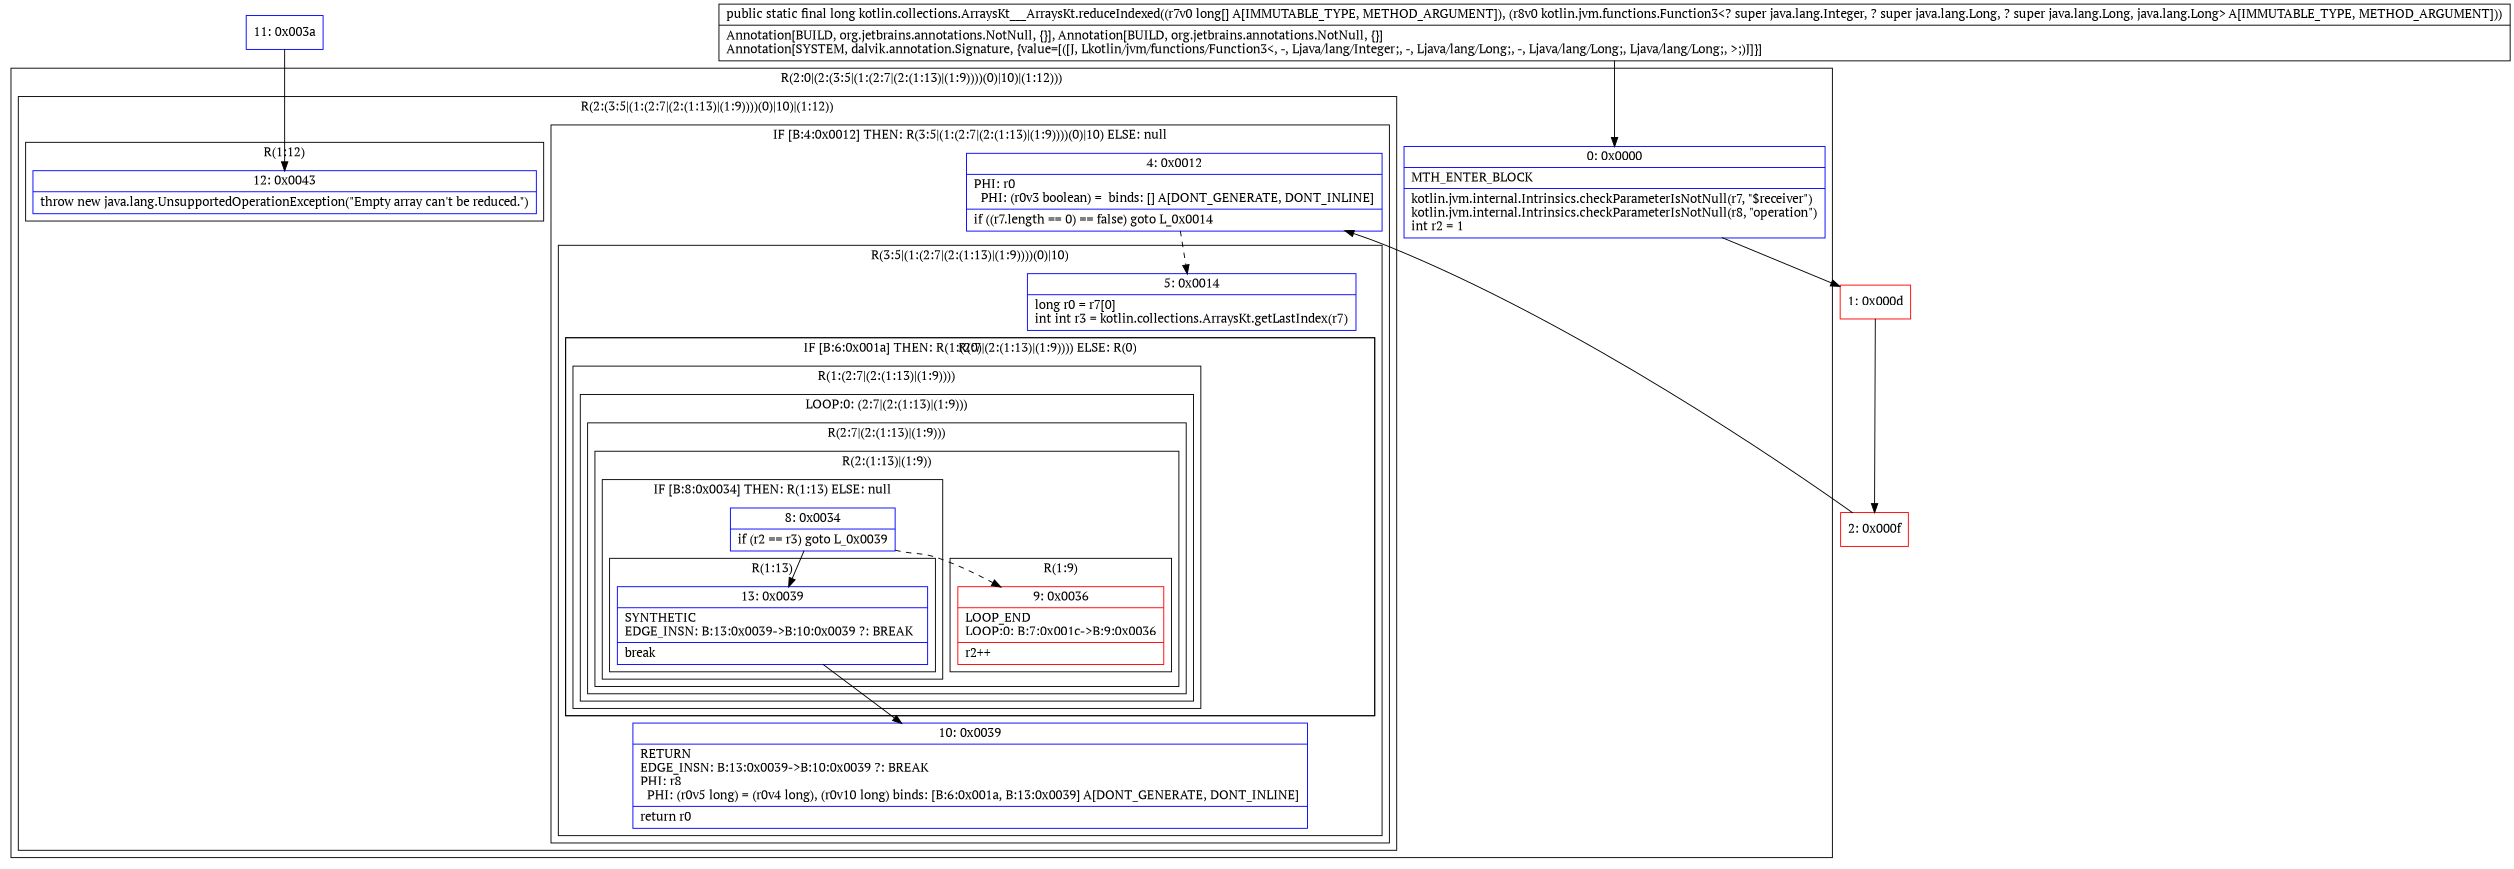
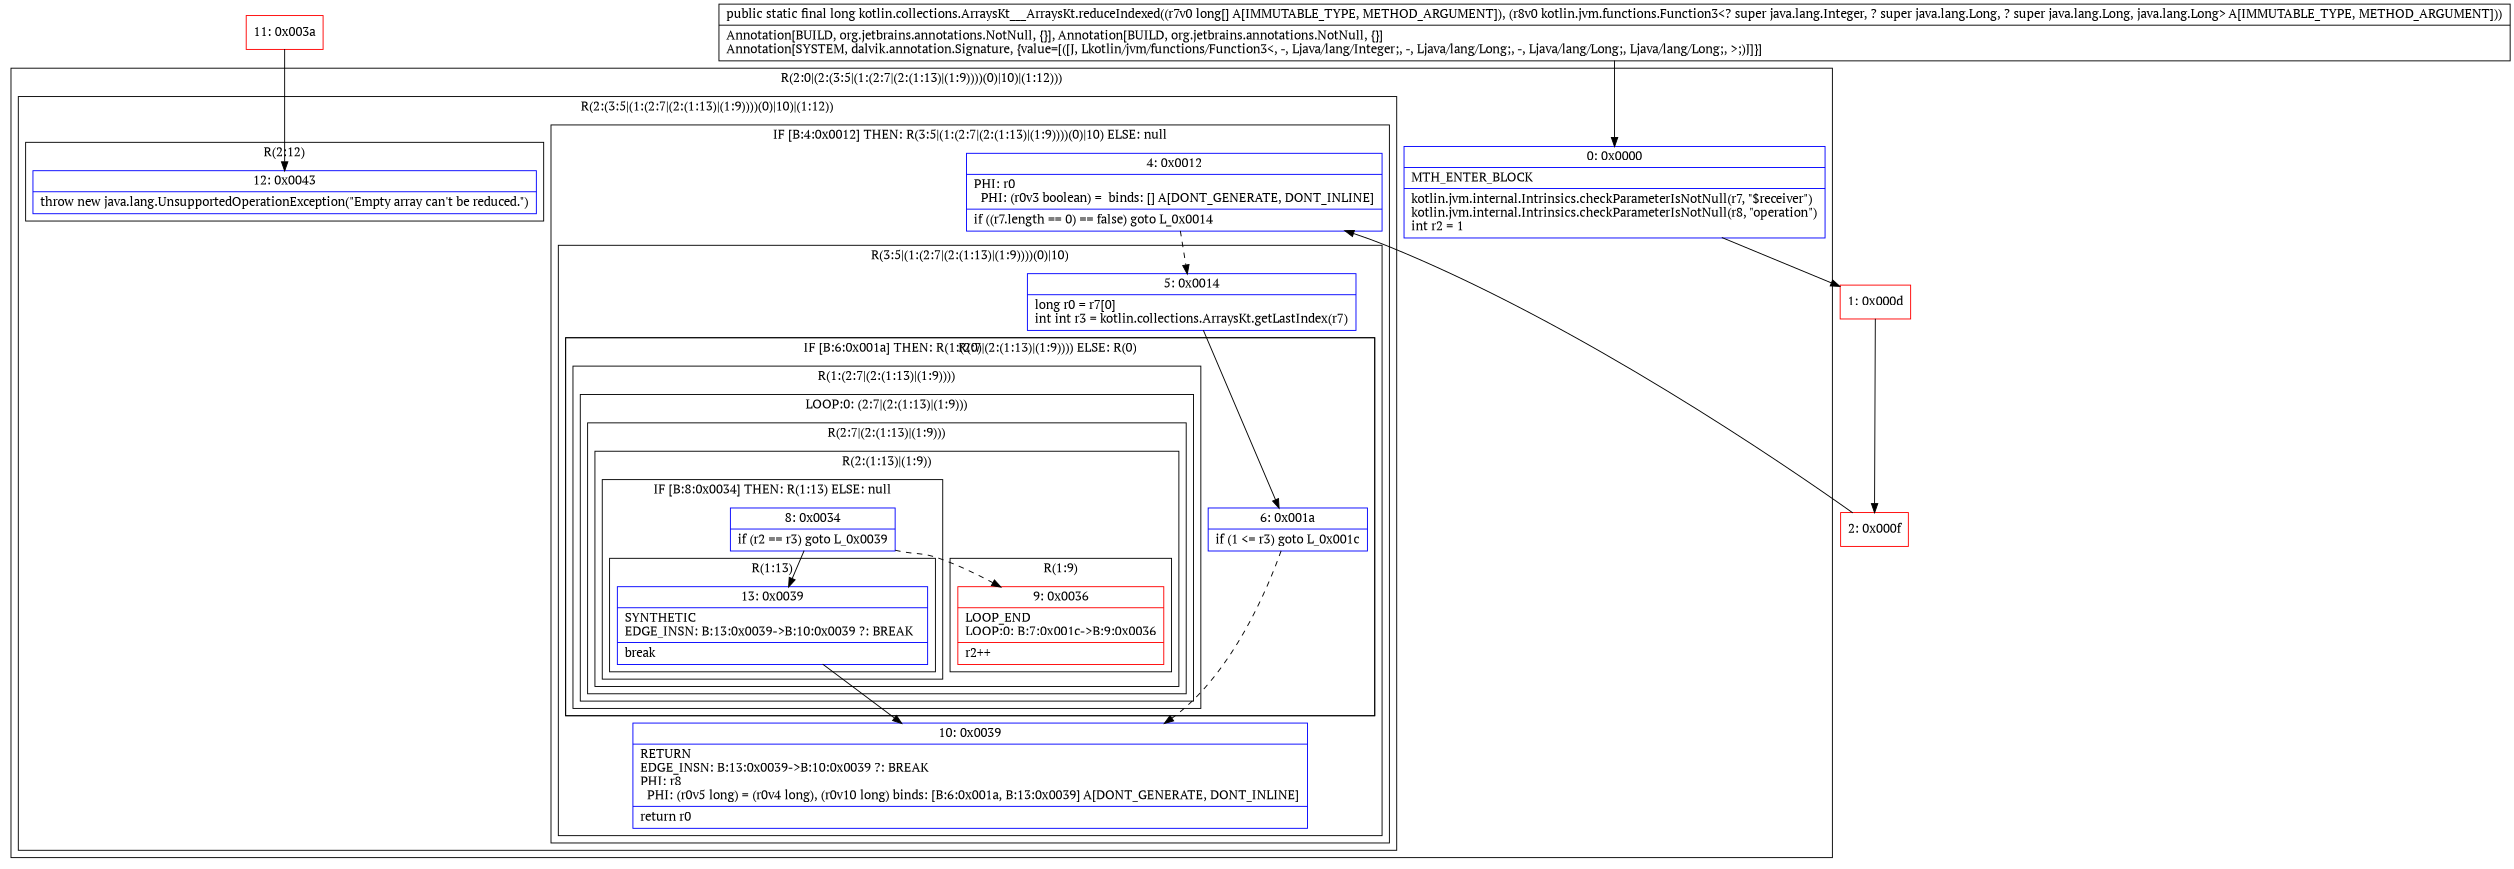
node "11: 0x003a": color blue -> red
cluster "R(1:12)": label "R(1:12)" -> "R(2:12)"
node "6: 0x001a": added
